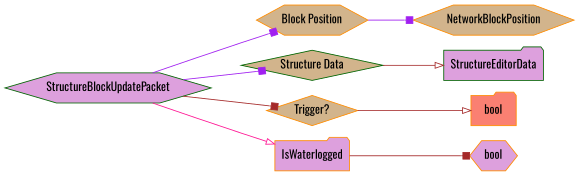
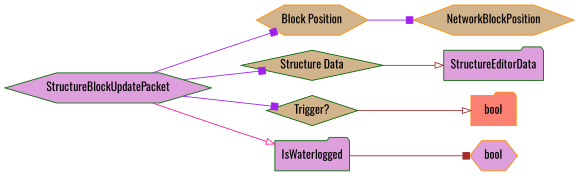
edge "StructureBlockUpdatePacket" -> "Trigger?": color brown -> purple
node "Trigger?": color darkorange -> darkgreen
node "IsWaterlogged": color darkorange -> darkgreen
